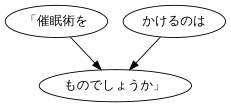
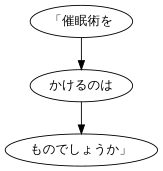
edge "「催眠術を" -> "ものでしょうか」": now "「催眠術を" -> "かけるのは"
